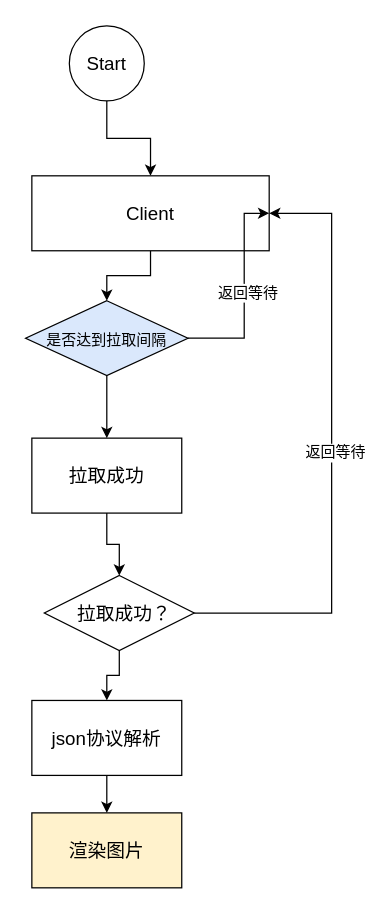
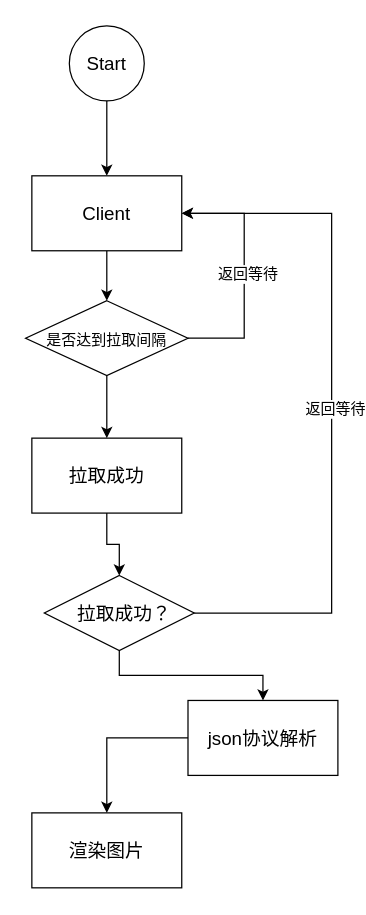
node "Client": size 238x75 -> 150x75
node "是否达到拉取间隔": fillcolor #dae8fc -> #ffffff
node "json协议解析": moved (107, 738) -> (263, 738)
node "渲染图片": fillcolor #fff2cc -> #ffffff
